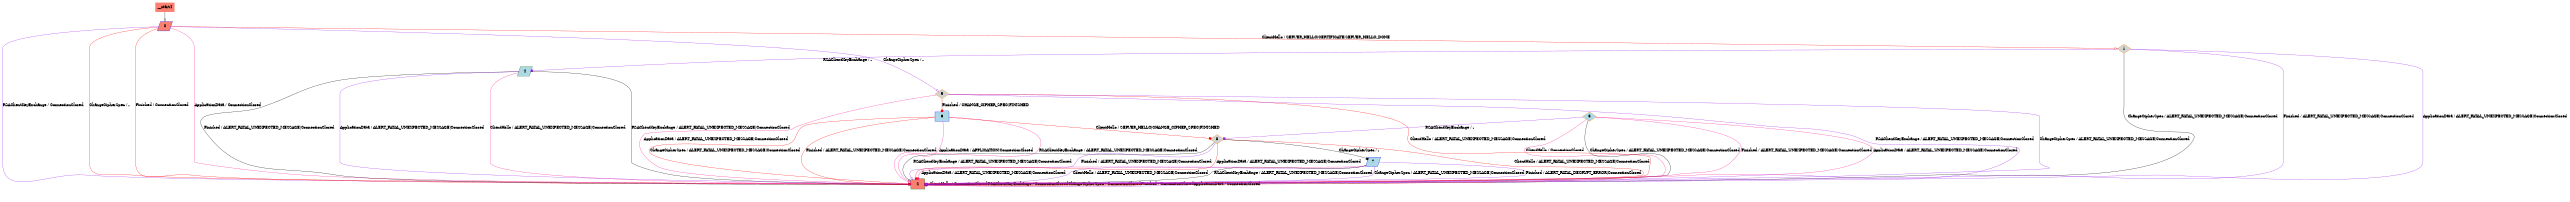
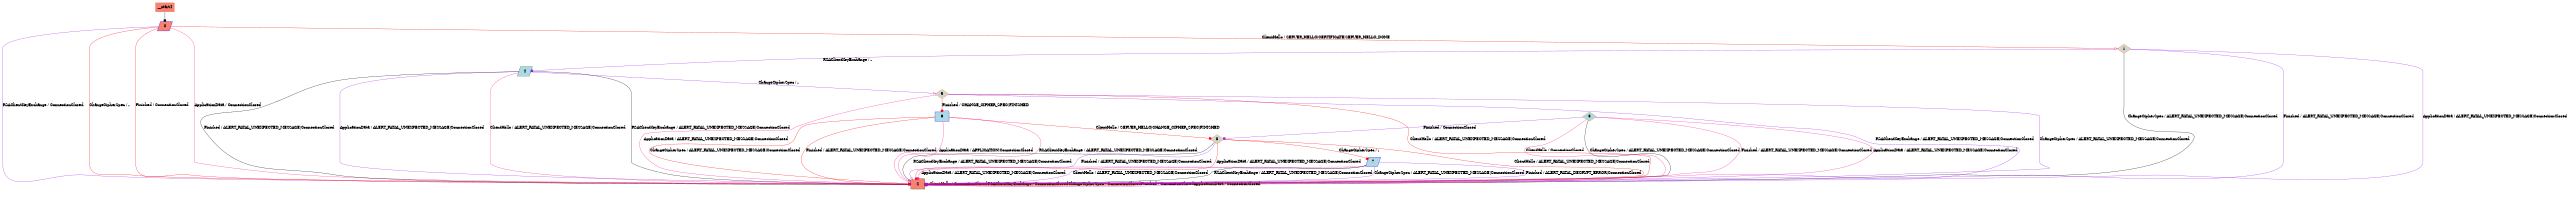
edge "__start4" -> "0": arrowhead onormal -> box
edge "0" -> "5": now "4" -> "5"
edge "3" -> "8": label "RSAClientKeyExchange / -" -> "Finished / ConnectionClosed"
edge "8" -> "7": color black -> red
